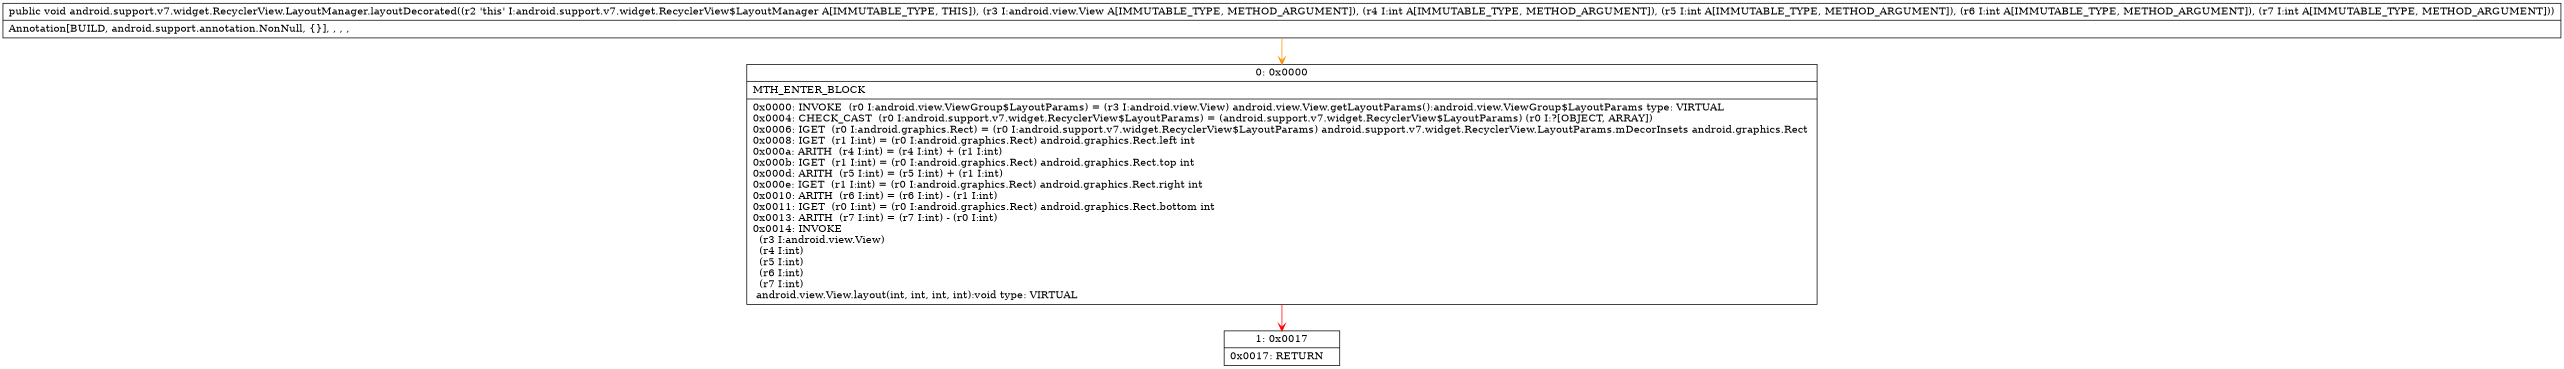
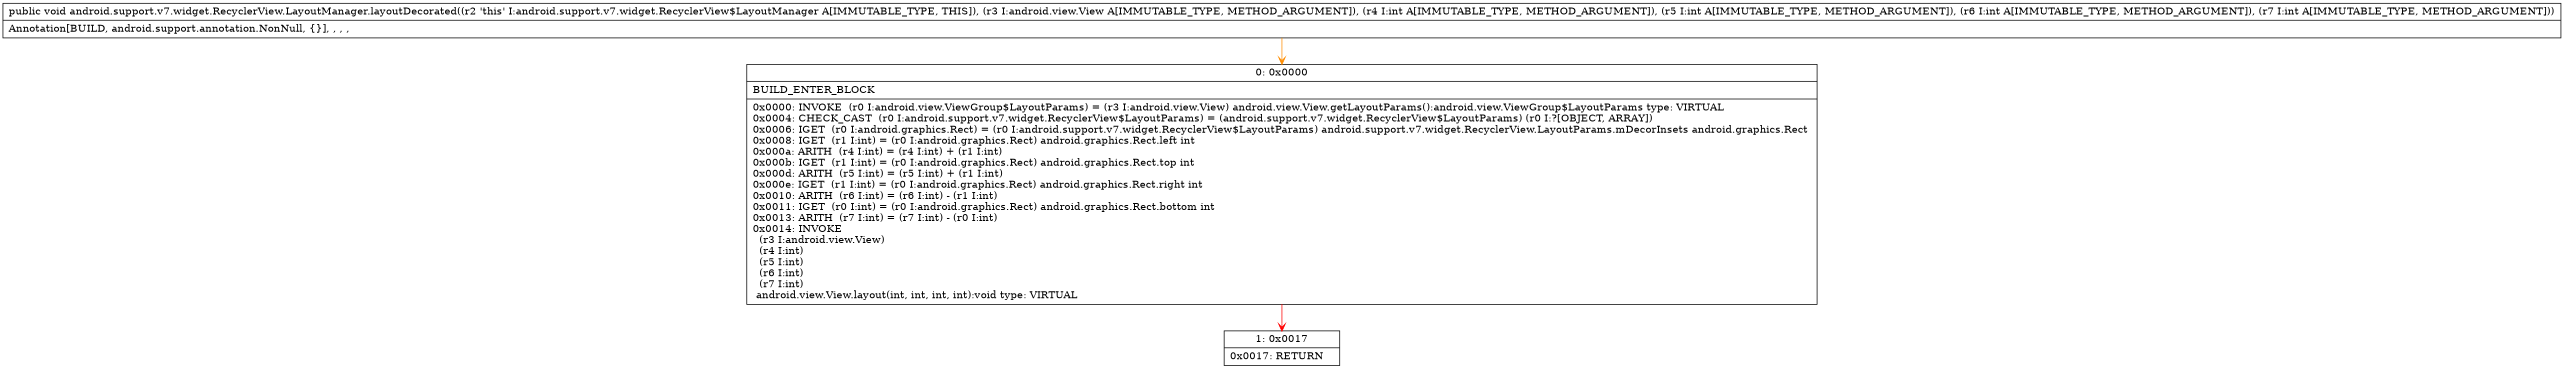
node "0: 0x0000": text "MTH_ENTER_BLOCK" -> "BUILD_ENTER_BLOCK"
